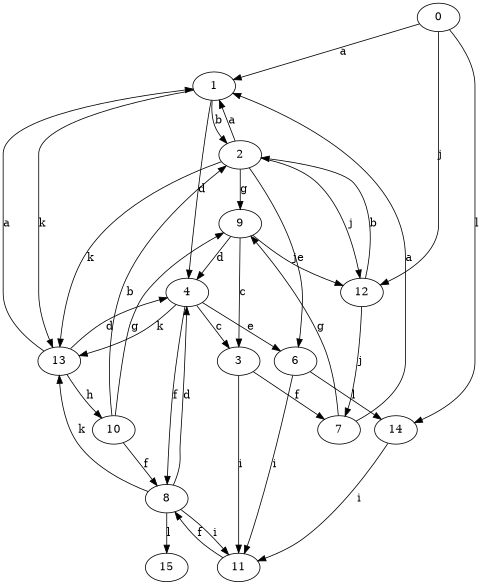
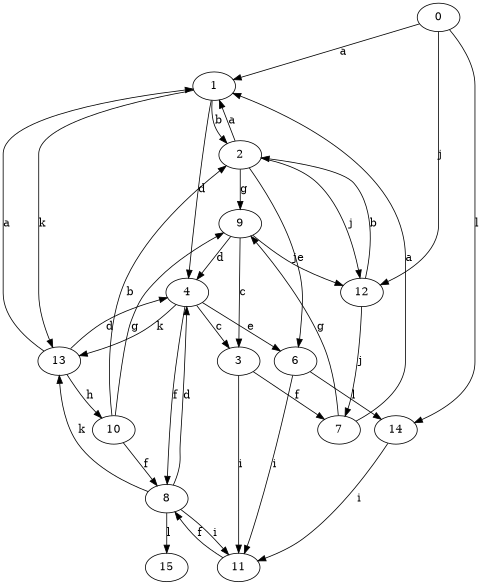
edge "2" -> "13": removed, label "k"
